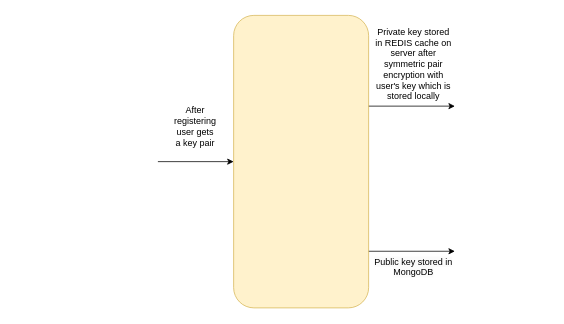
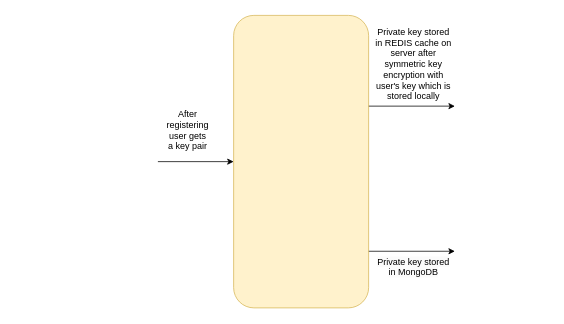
node "Private key stored in REDIS cache on server after symmetric pair encryption with user's key which is stored locally": label "Private key stored in REDIS cache on server after symmetric pair encryption with user's key which is stored locally" -> "Private key stored in REDIS cache on server after symmetric key encryption with user's key which is stored locally"
node "After registering user gets a key pair": moved (195, 126) -> (188, 130)
node "Public key stored in MongoDB": label "Public key stored in MongoDB" -> "Private key stored in MongoDB"
